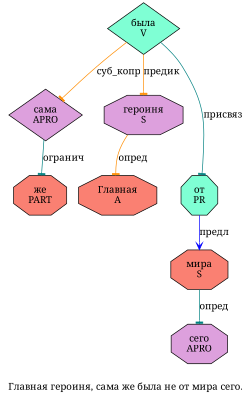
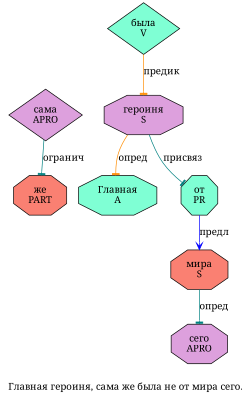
edge "была V" -> "сама APRO": removed, label "суб_копр"
edge "была V" -> "от PR": now "героиня S" -> "от PR"
node "Главная A": fillcolor salmon -> aquamarine
